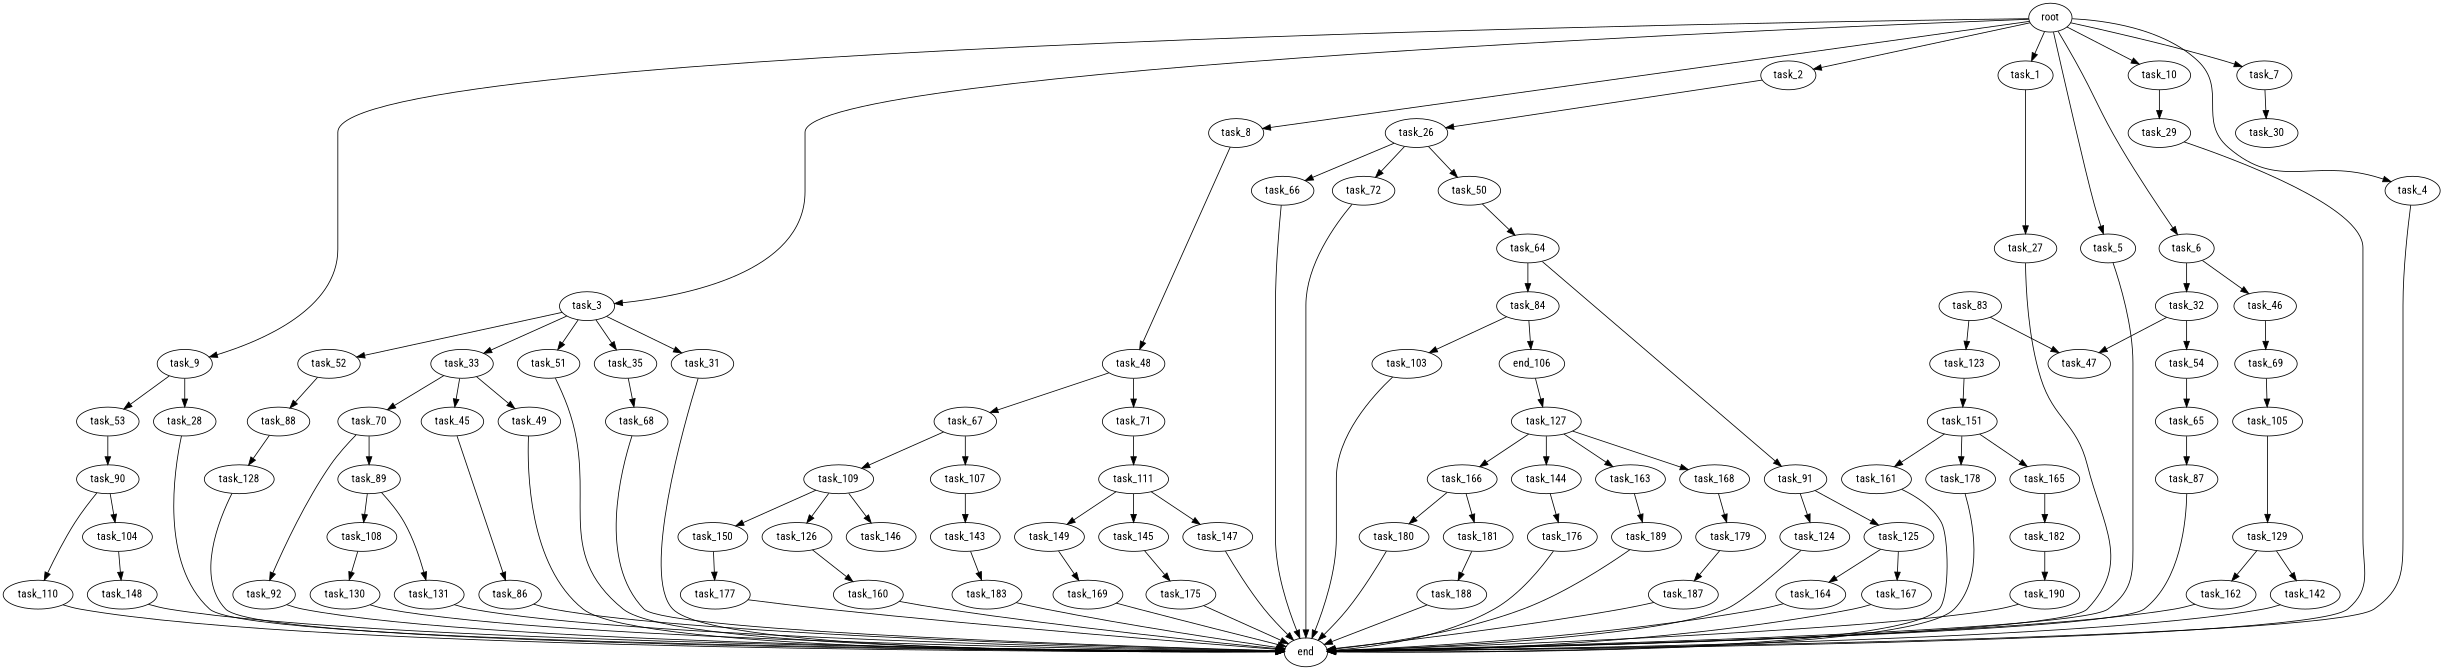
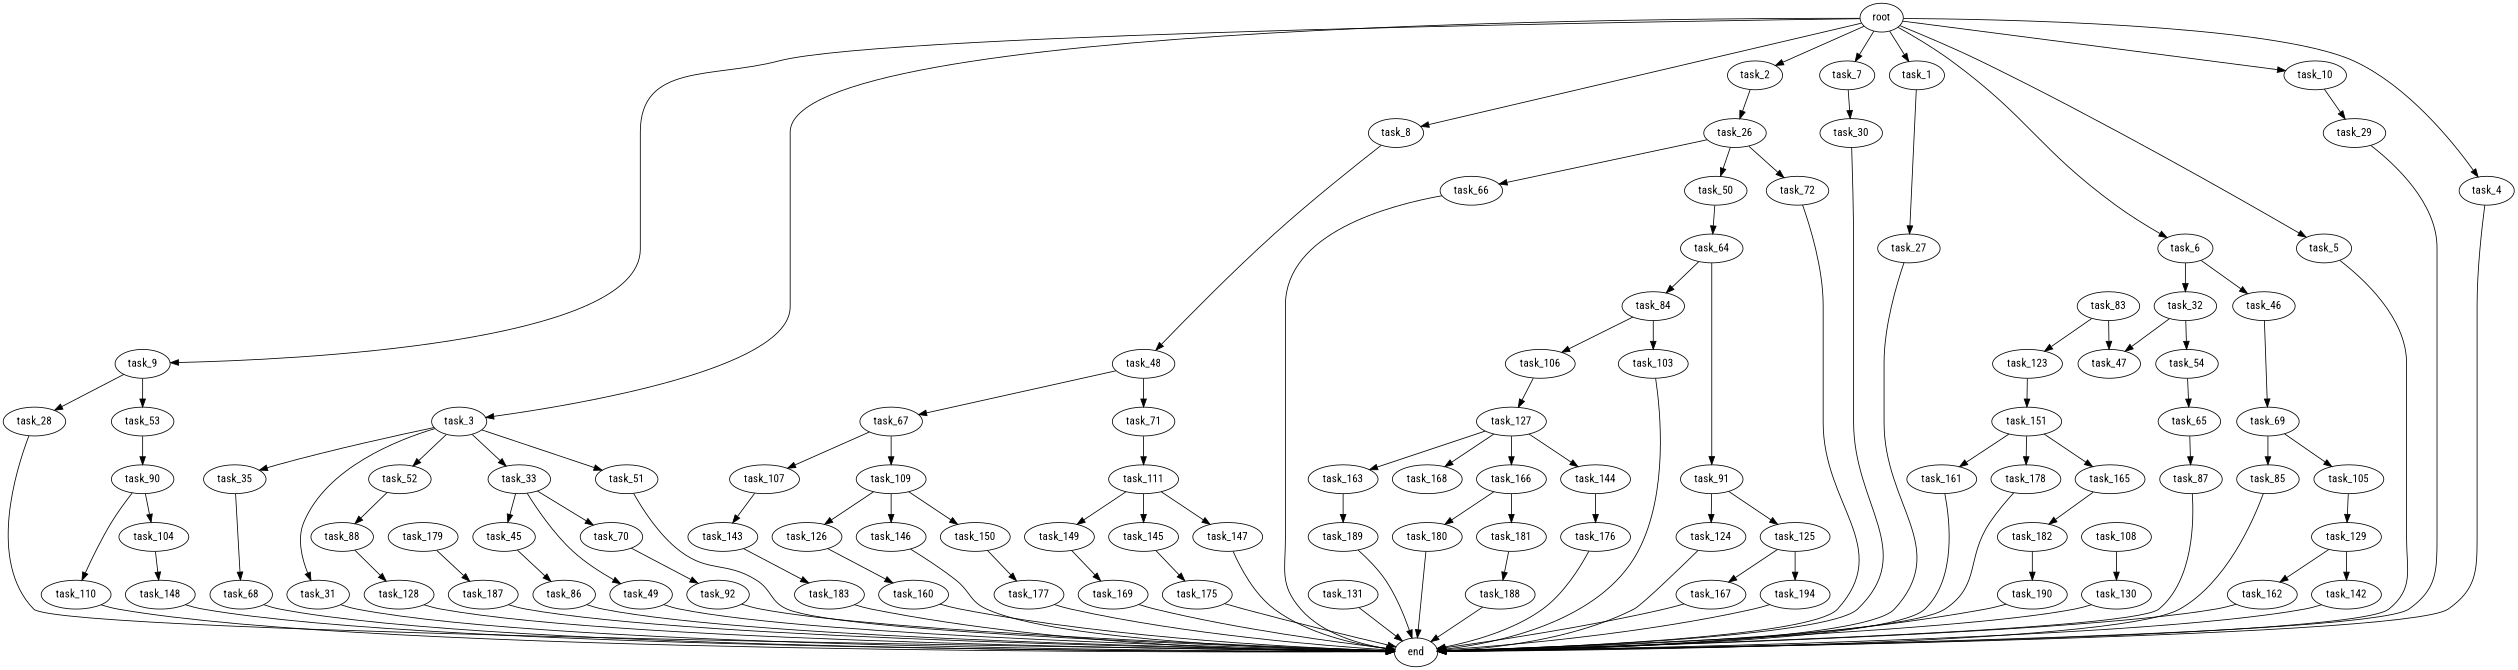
node "end_106": label "end_106" -> "task_106"
node "task_89": removed
node "task_85": added
edge "task_168" -> "task_179": removed
edge "task_30" -> "end": added
node "task_164": label "task_164" -> "task_194"
edge "task_146" -> "end": added
